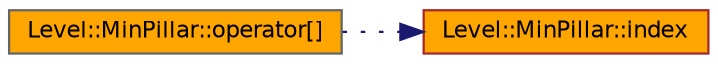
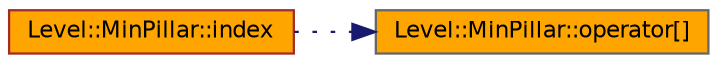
edge "Level::MinPillar::operator[]" -> "Level::MinPillar::index": reversed
